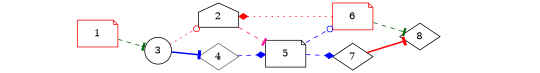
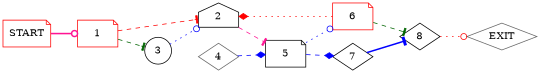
edge "1" -> "2": added
node "START": added
edge "5" -> "6": style dashed -> dotted
edge "3" -> "2": color red -> blue
node "EXIT": added
edge "7" -> "8": color red -> blue
edge "3" -> "4": removed
